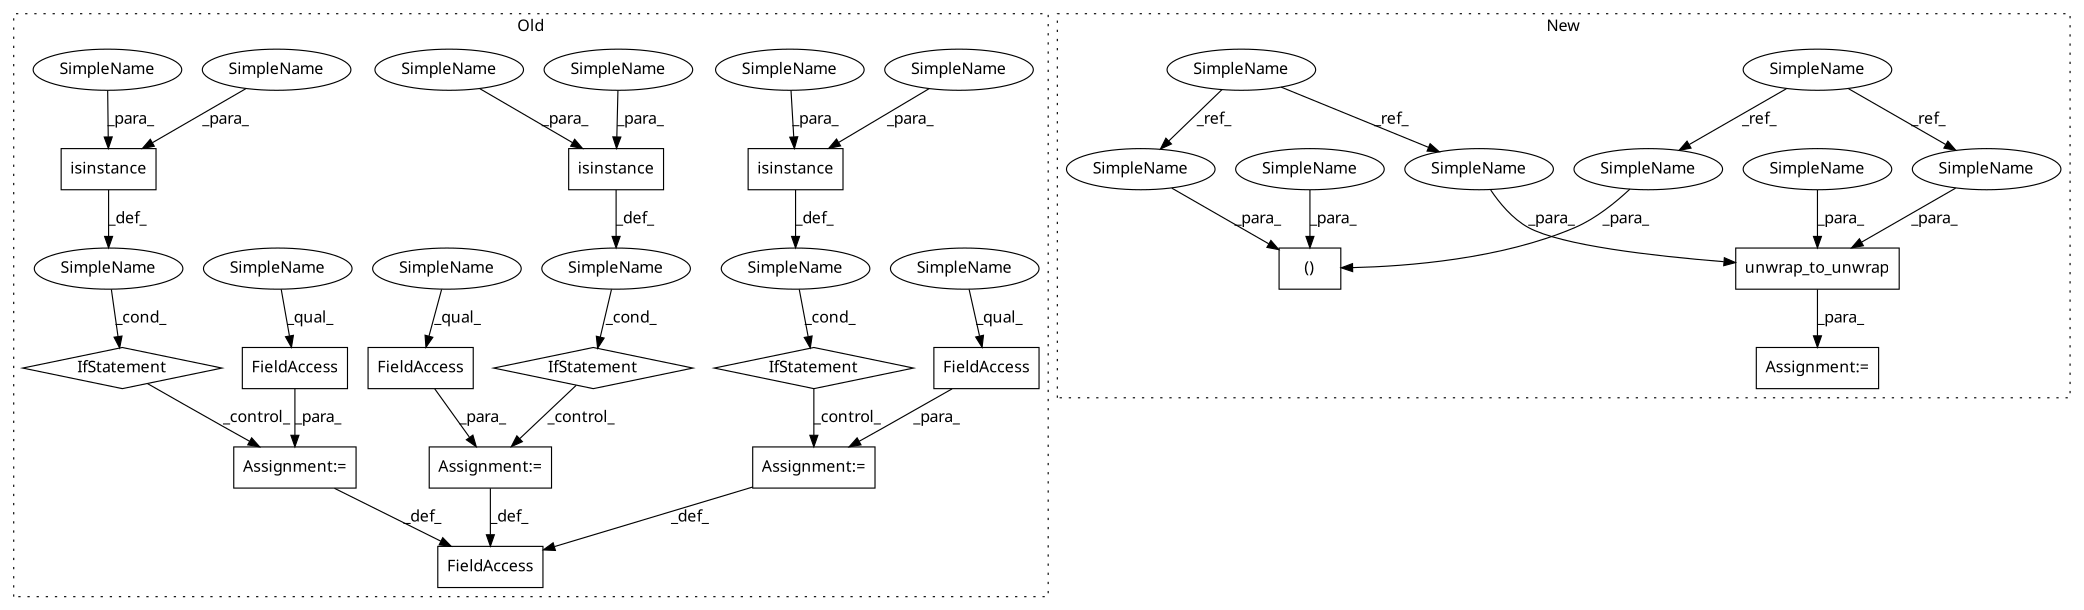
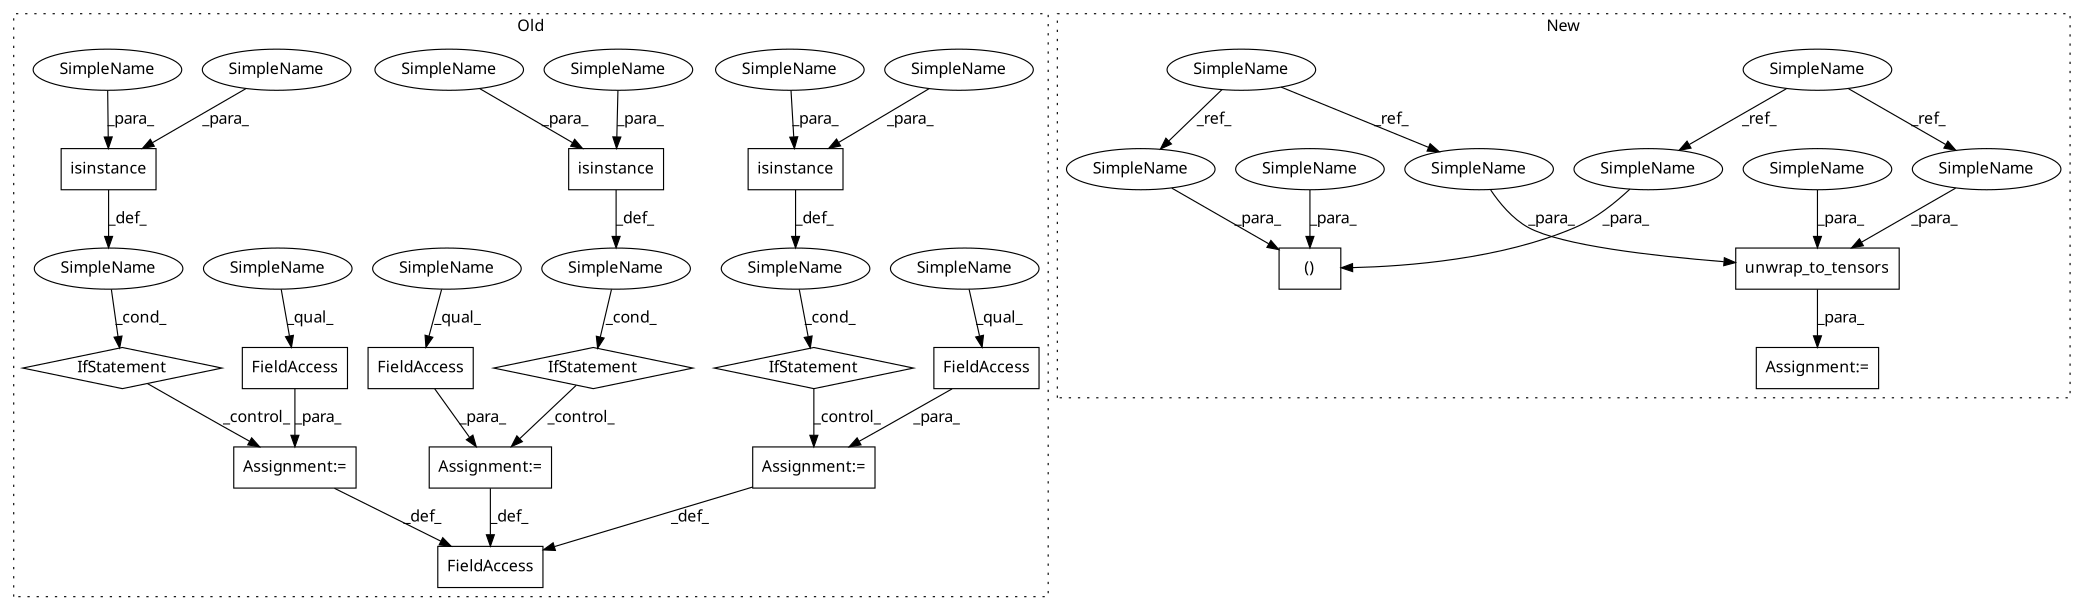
node "unwrap_to_unwrap": label "unwrap_to_unwrap" -> "unwrap_to_tensors"
